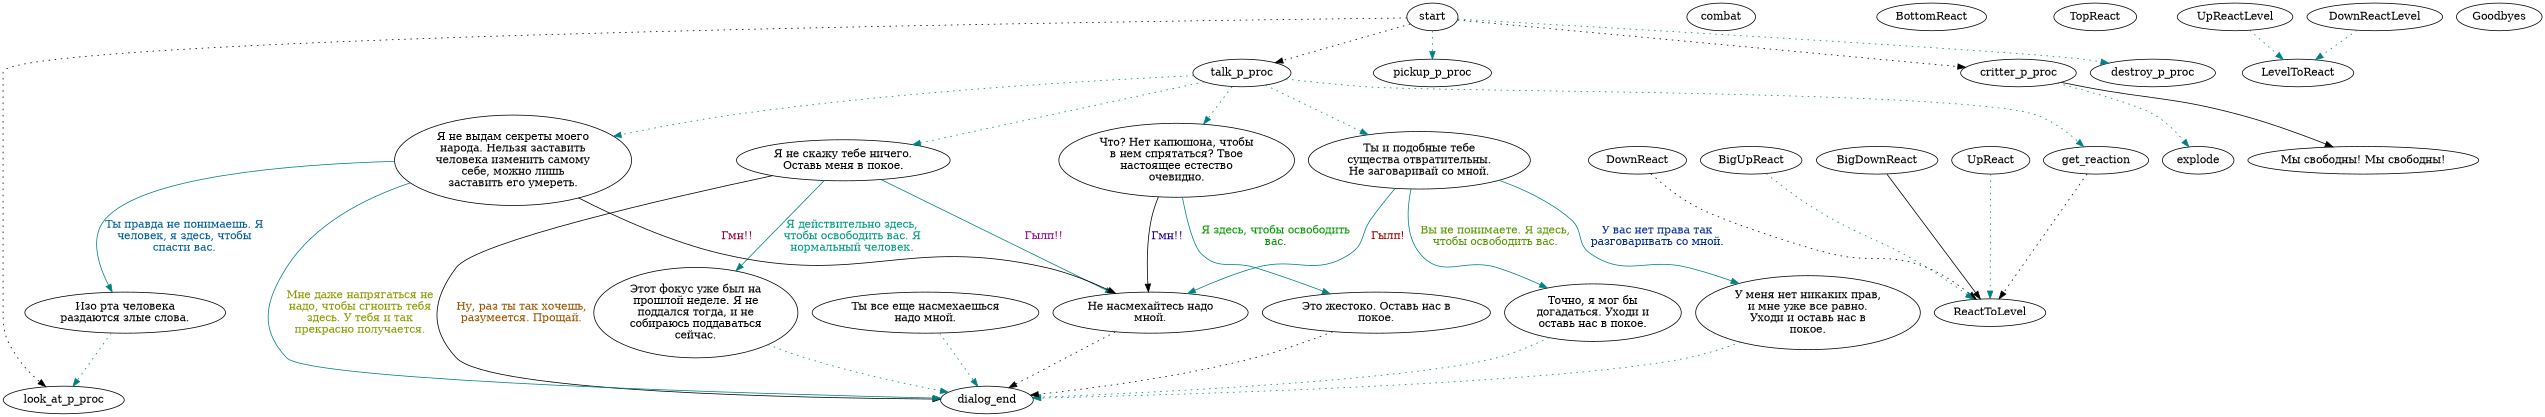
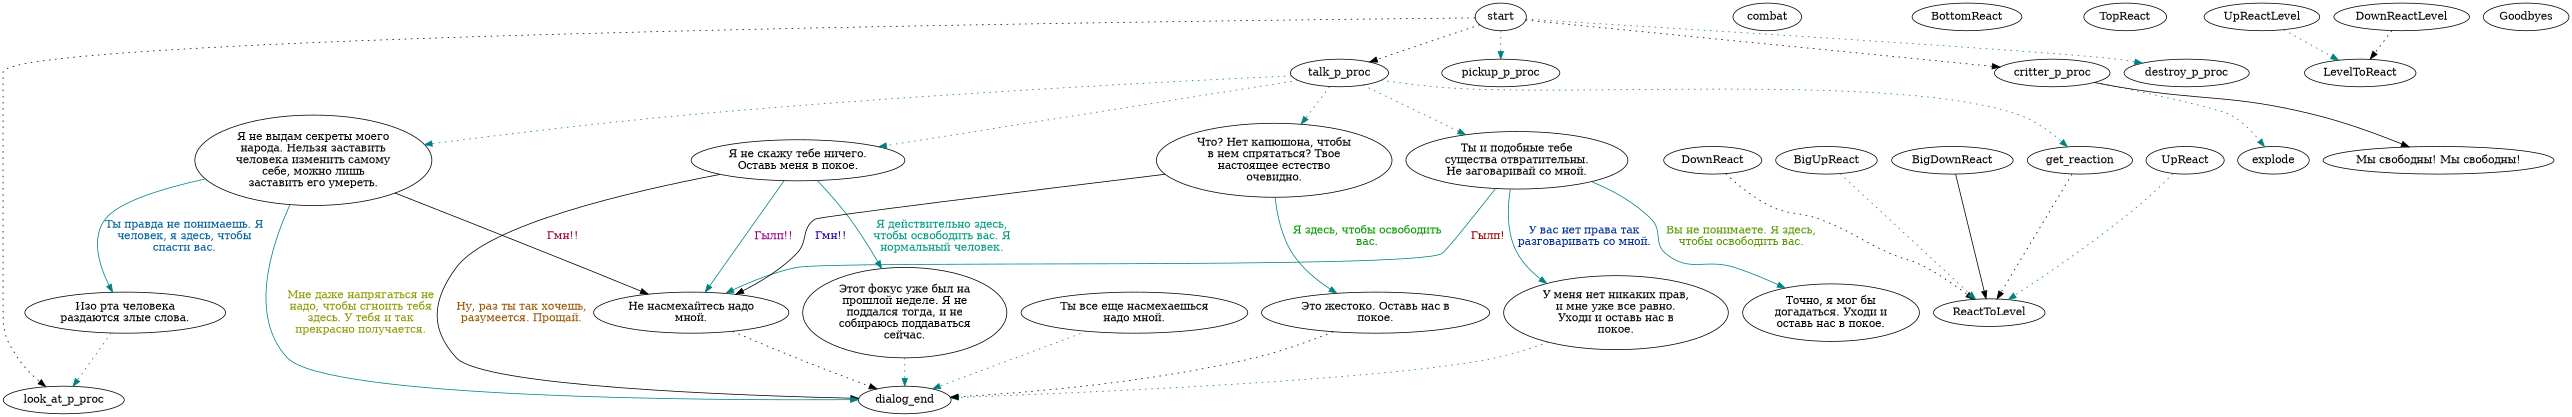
edge "DownReactLevel" -> "LevelToReact": color teal -> black
edge "Точно, я мог бы догадаться. Уходи и оставь нас в покое." -> "dialog_end": removed
